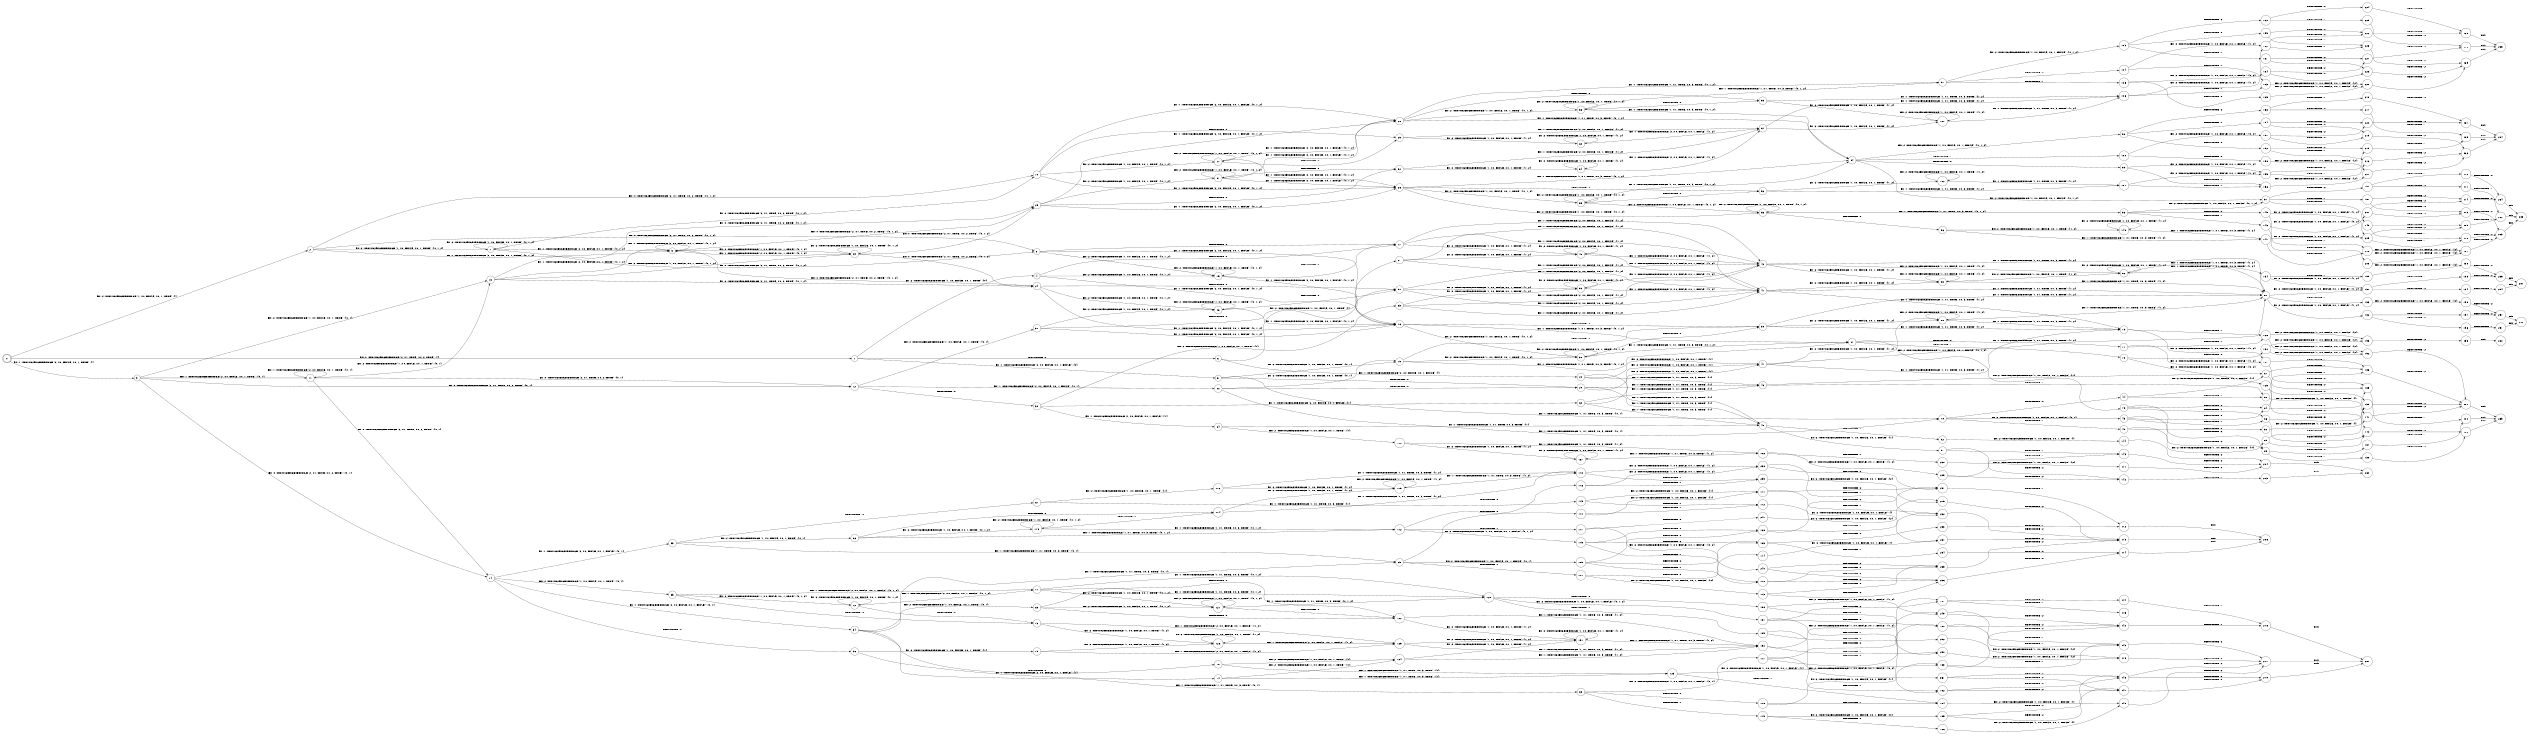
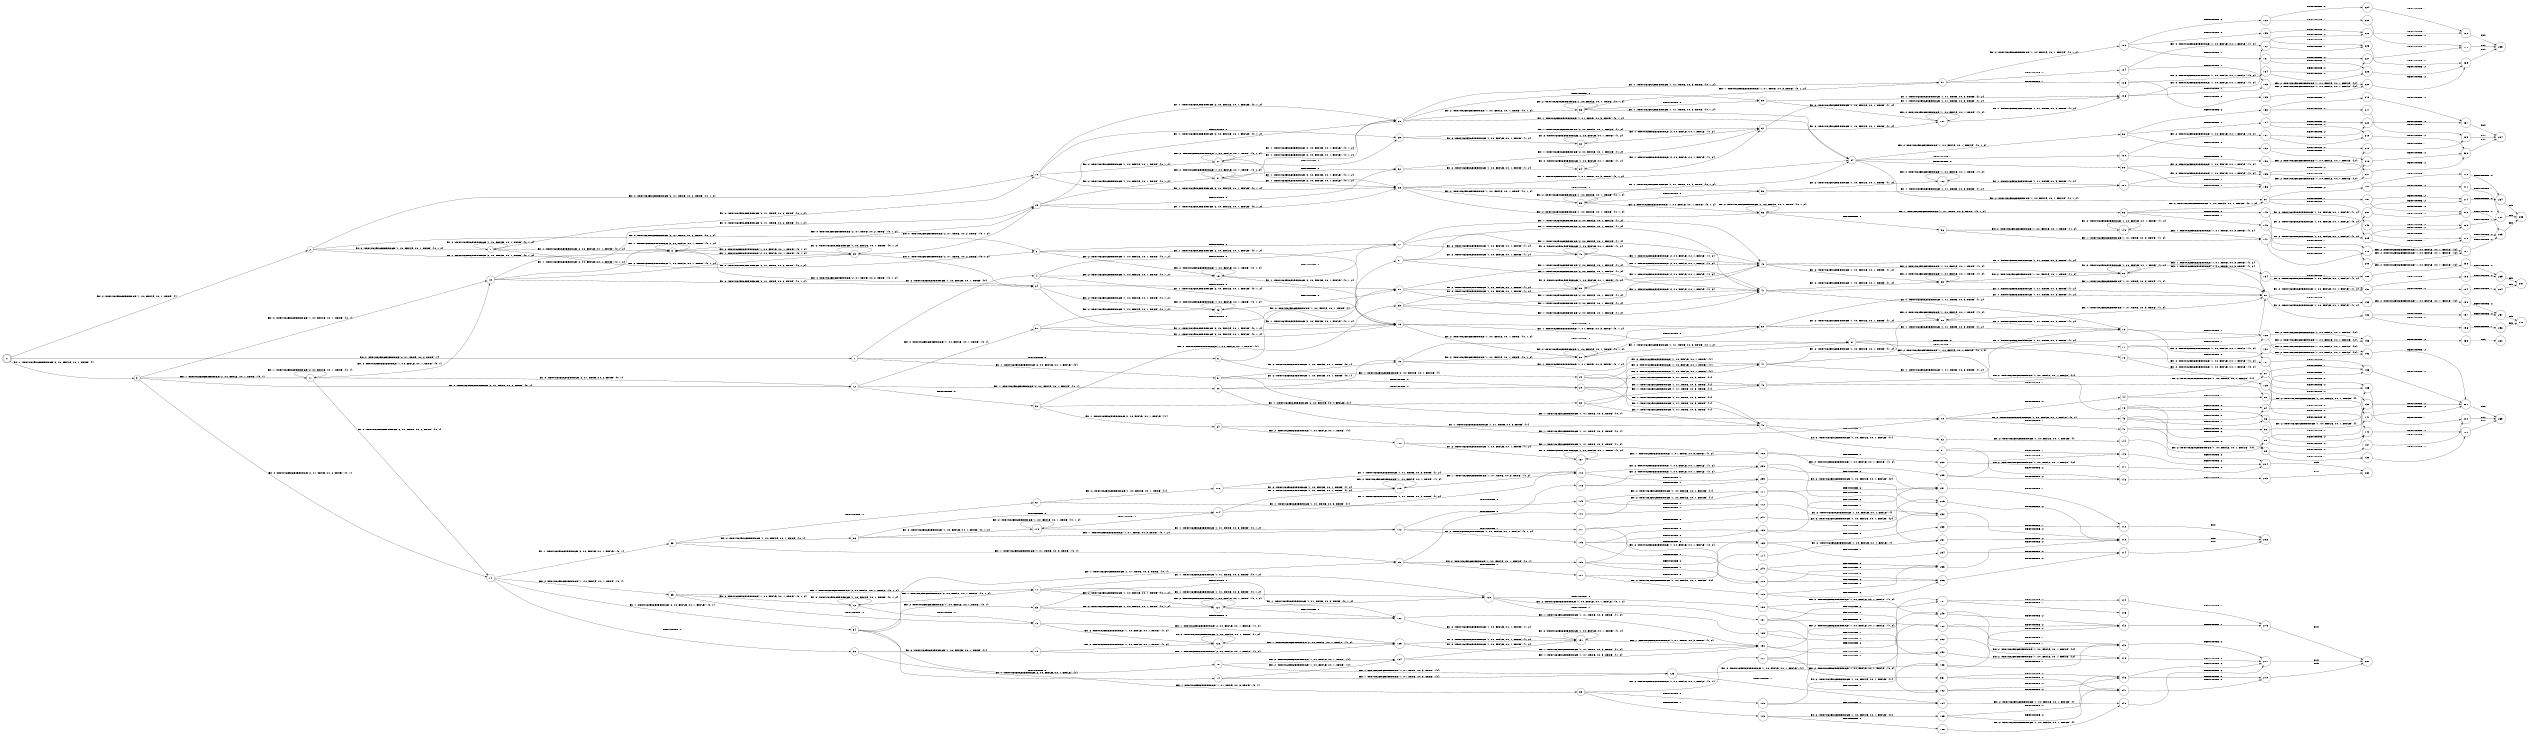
node "251": label "251" -> "256"
